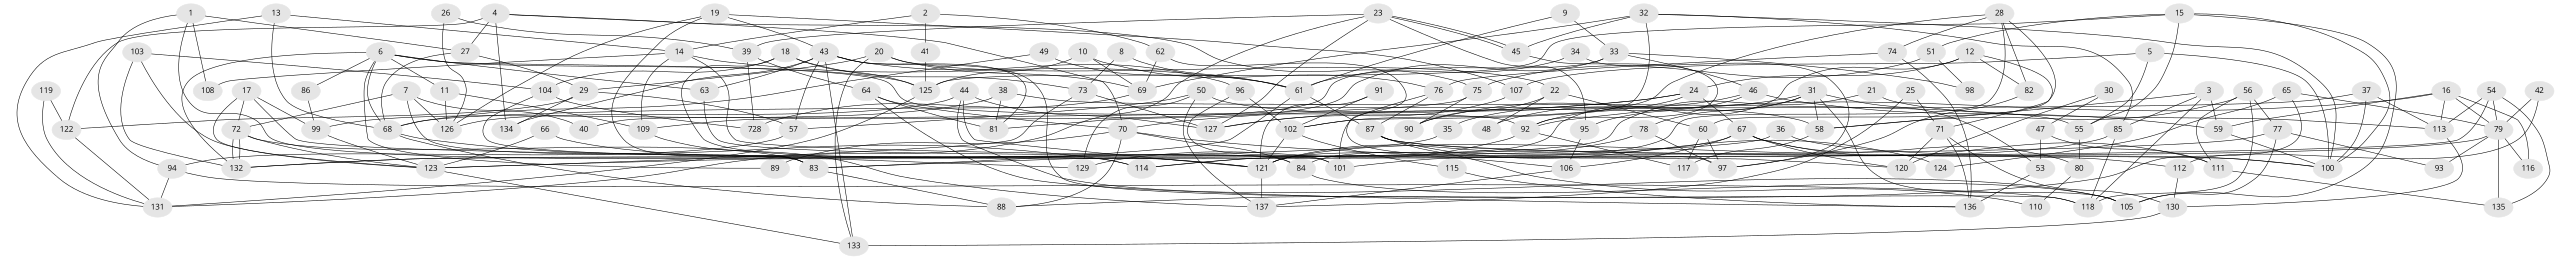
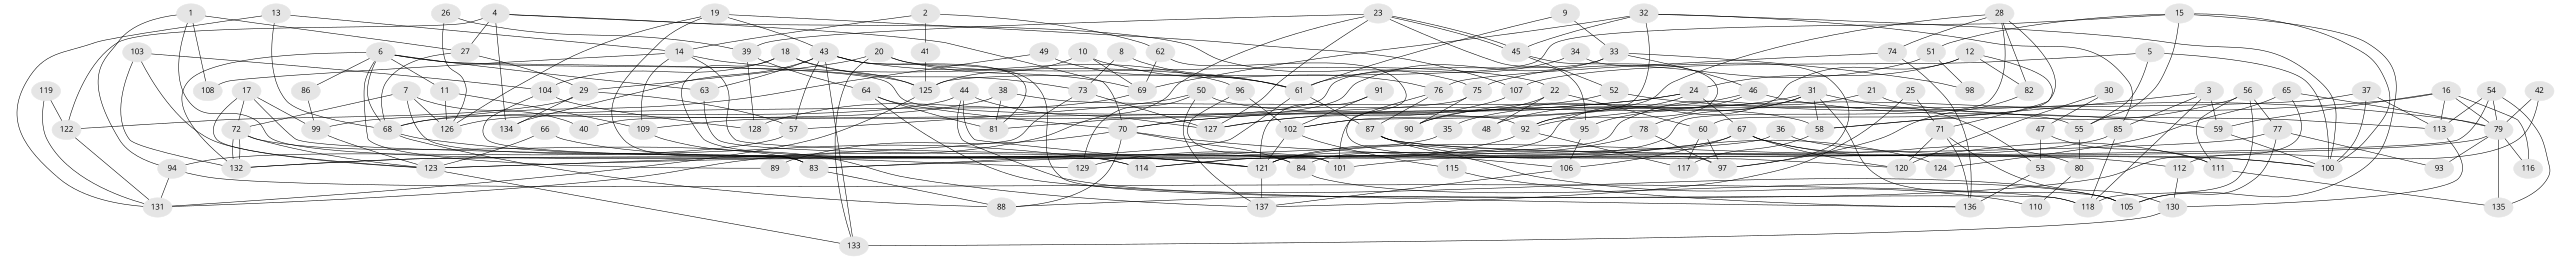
node "52": added
node "728": label "728" -> "128"
